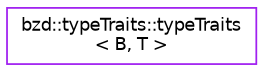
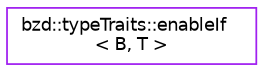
node "bzd::typeTraits::typeTraits < B, T >": label "bzd::typeTraits::typeTraits < B, T >" -> "bzd::typeTraits::enableIf < B, T >"
